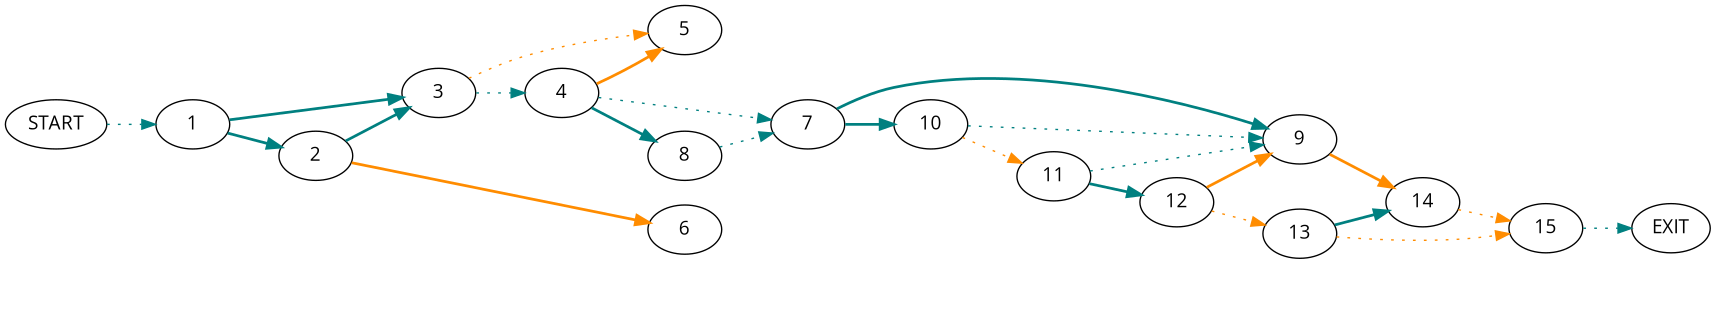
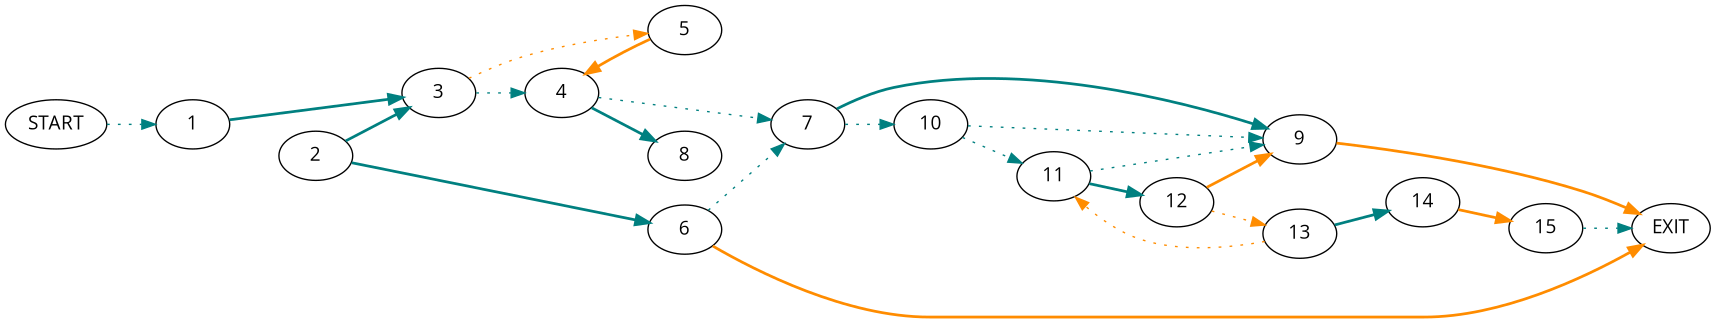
edge "4" -> "5": reversed
edge "7" -> "10": style bold -> dotted
edge "1" -> "2": removed
edge "8" -> "7": now "6" -> "7"
edge "10" -> "11": color darkorange -> teal
edge "9" -> "14": now "9" -> "EXIT"
edge "2" -> "6": color darkorange -> teal
edge "14" -> "15": style dotted -> bold
edge "13" -> "15": now "13" -> "11"
edge "6" -> "EXIT": added
